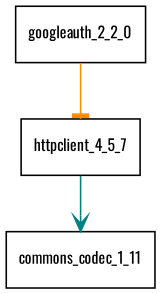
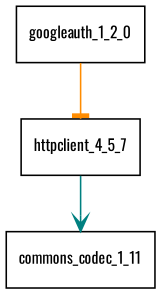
node "googleauth_2_2_0": label "googleauth_2_2_0" -> "googleauth_1_2_0"
